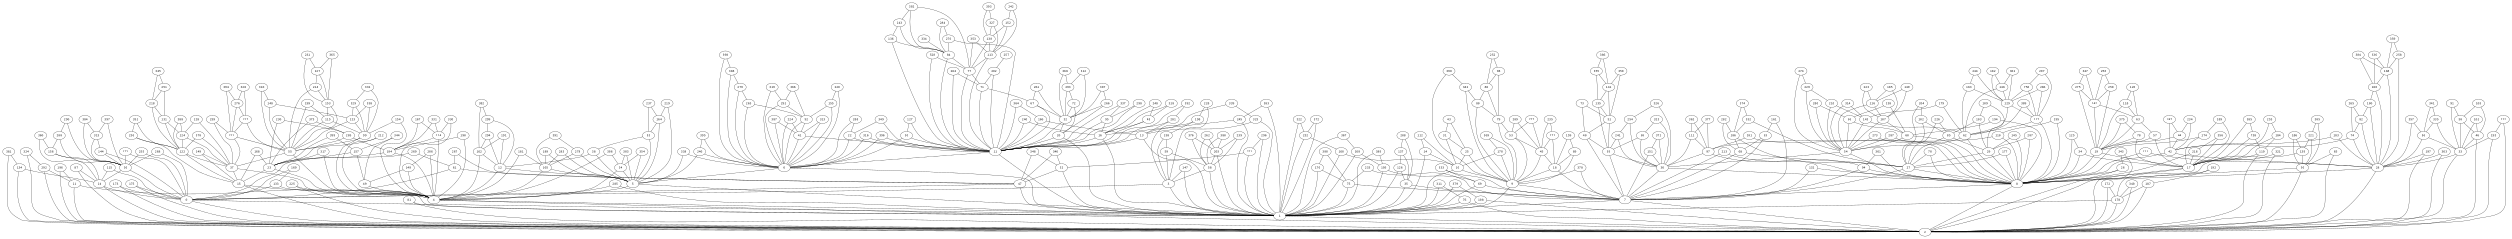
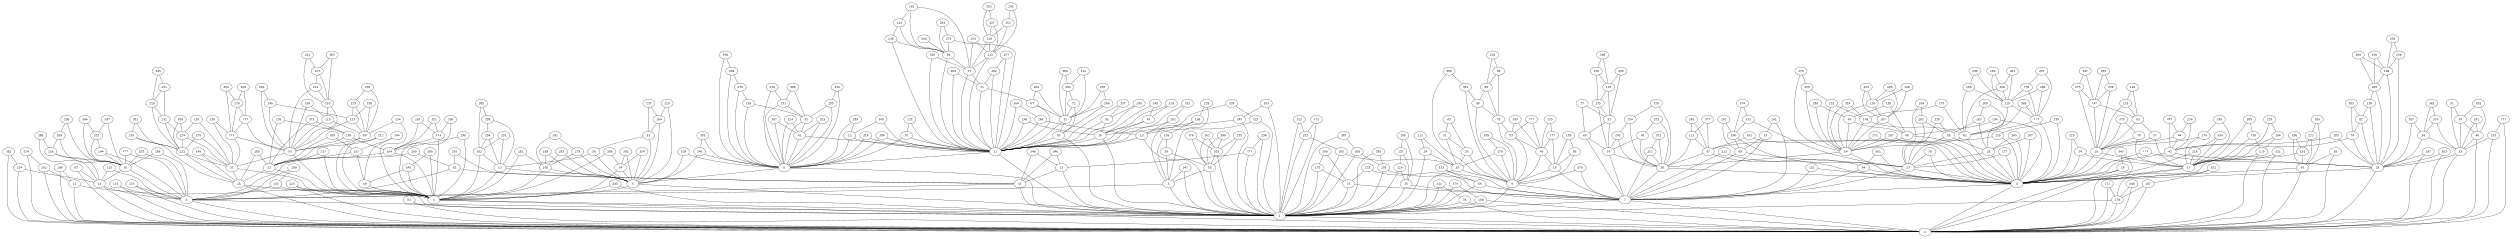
edge "257" -- "11": added
